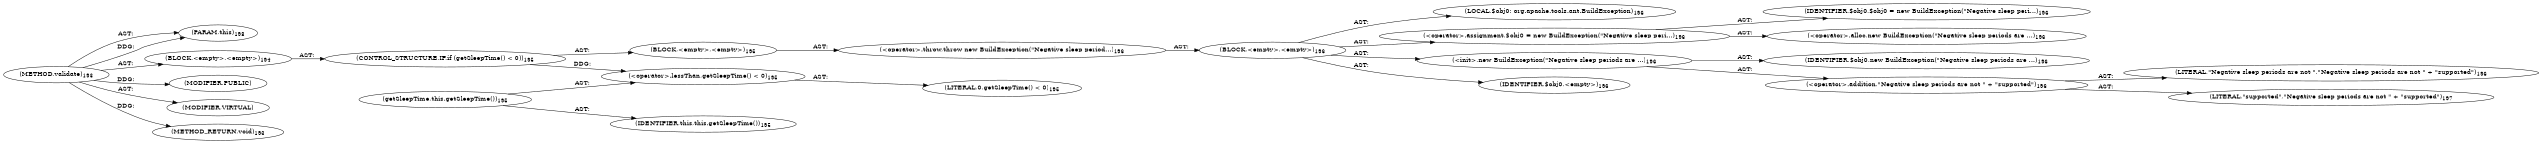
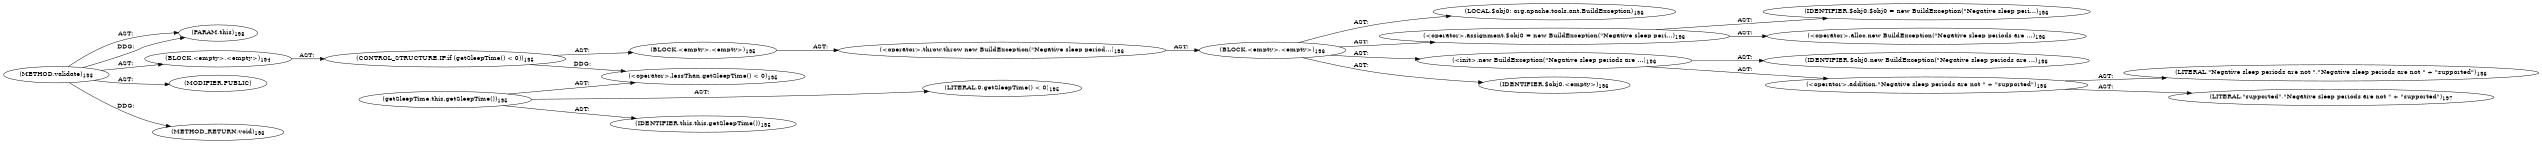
edge "(METHOD,validate)" -> "(MODIFIER,PUBLIC)": label "DDG: " -> "AST: "
edge "(<operator>.lessThan,getSleepTime() < 0)" -> "(LITERAL,0,getSleepTime() < 0)": now "(getSleepTime,this.getSleepTime())" -> "(LITERAL,0,getSleepTime() < 0)"
node "(MODIFIER,VIRTUAL)": removed
